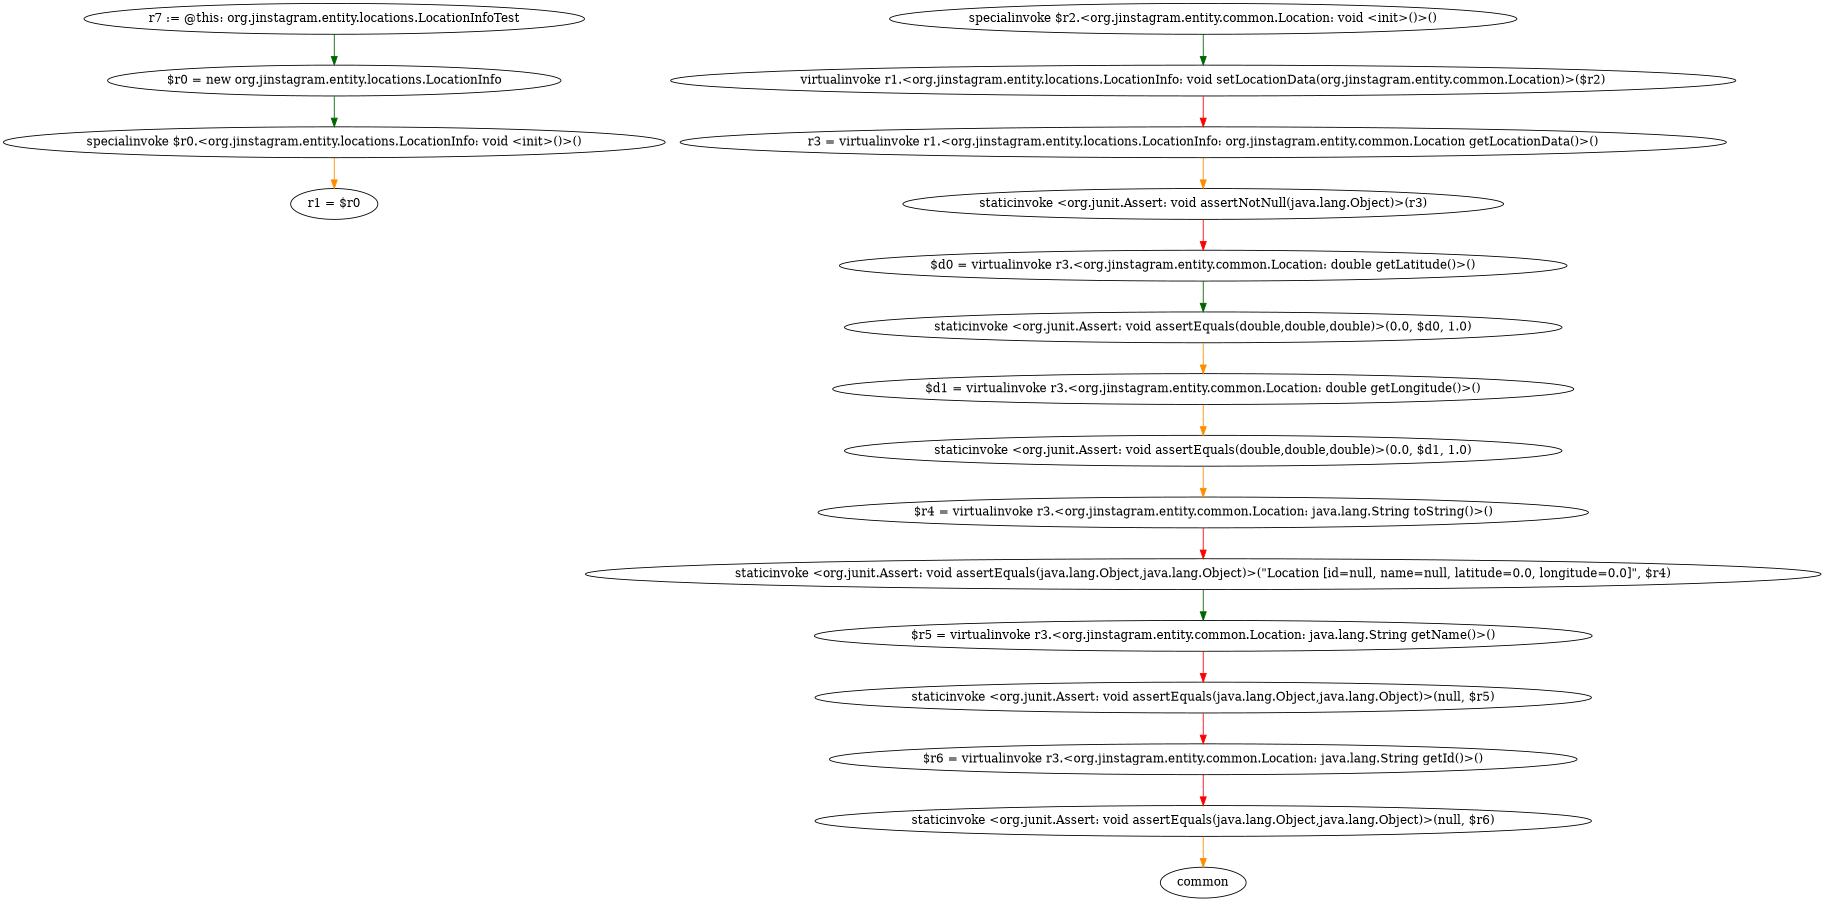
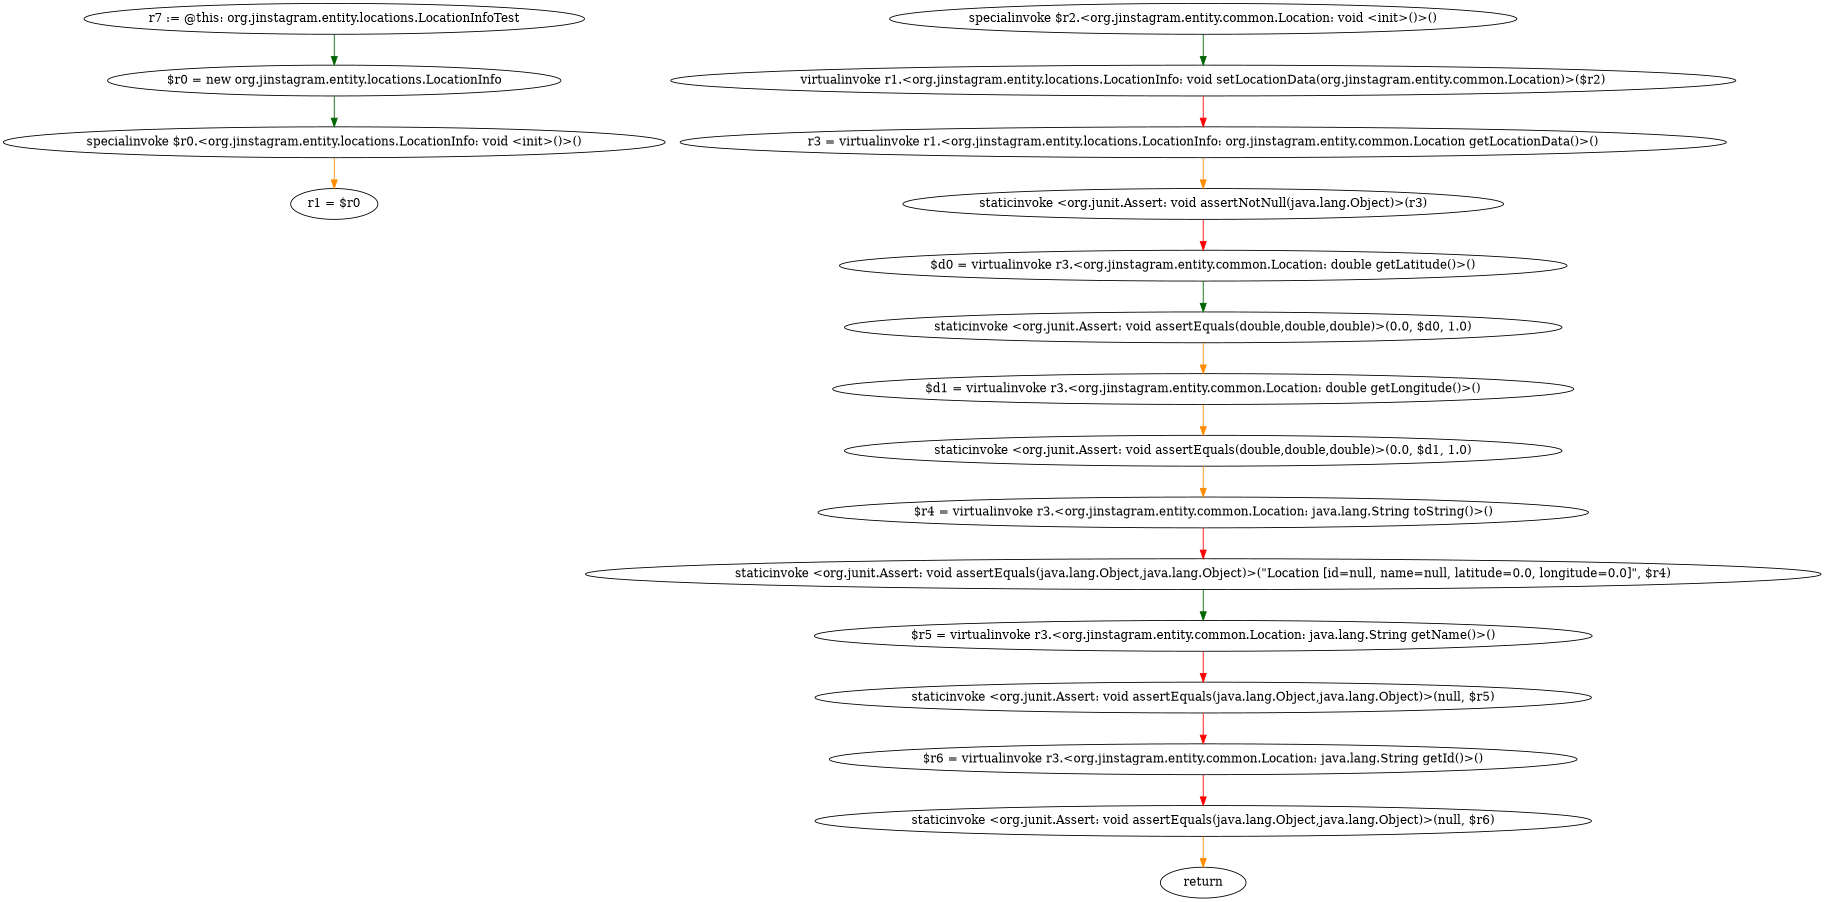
node "common": label "common" -> "return"
